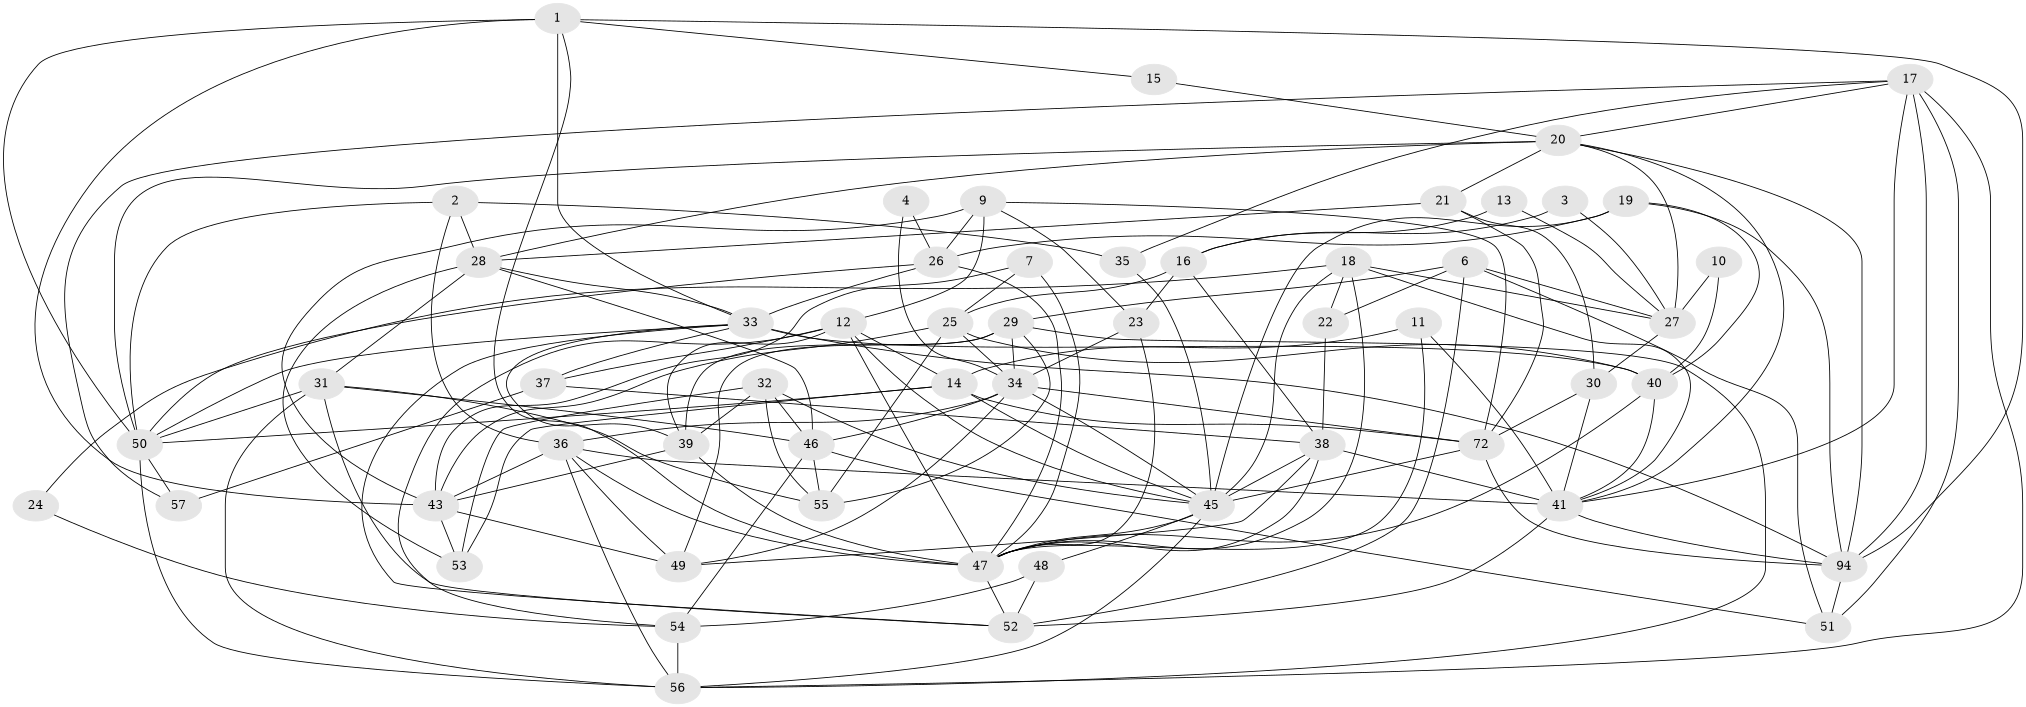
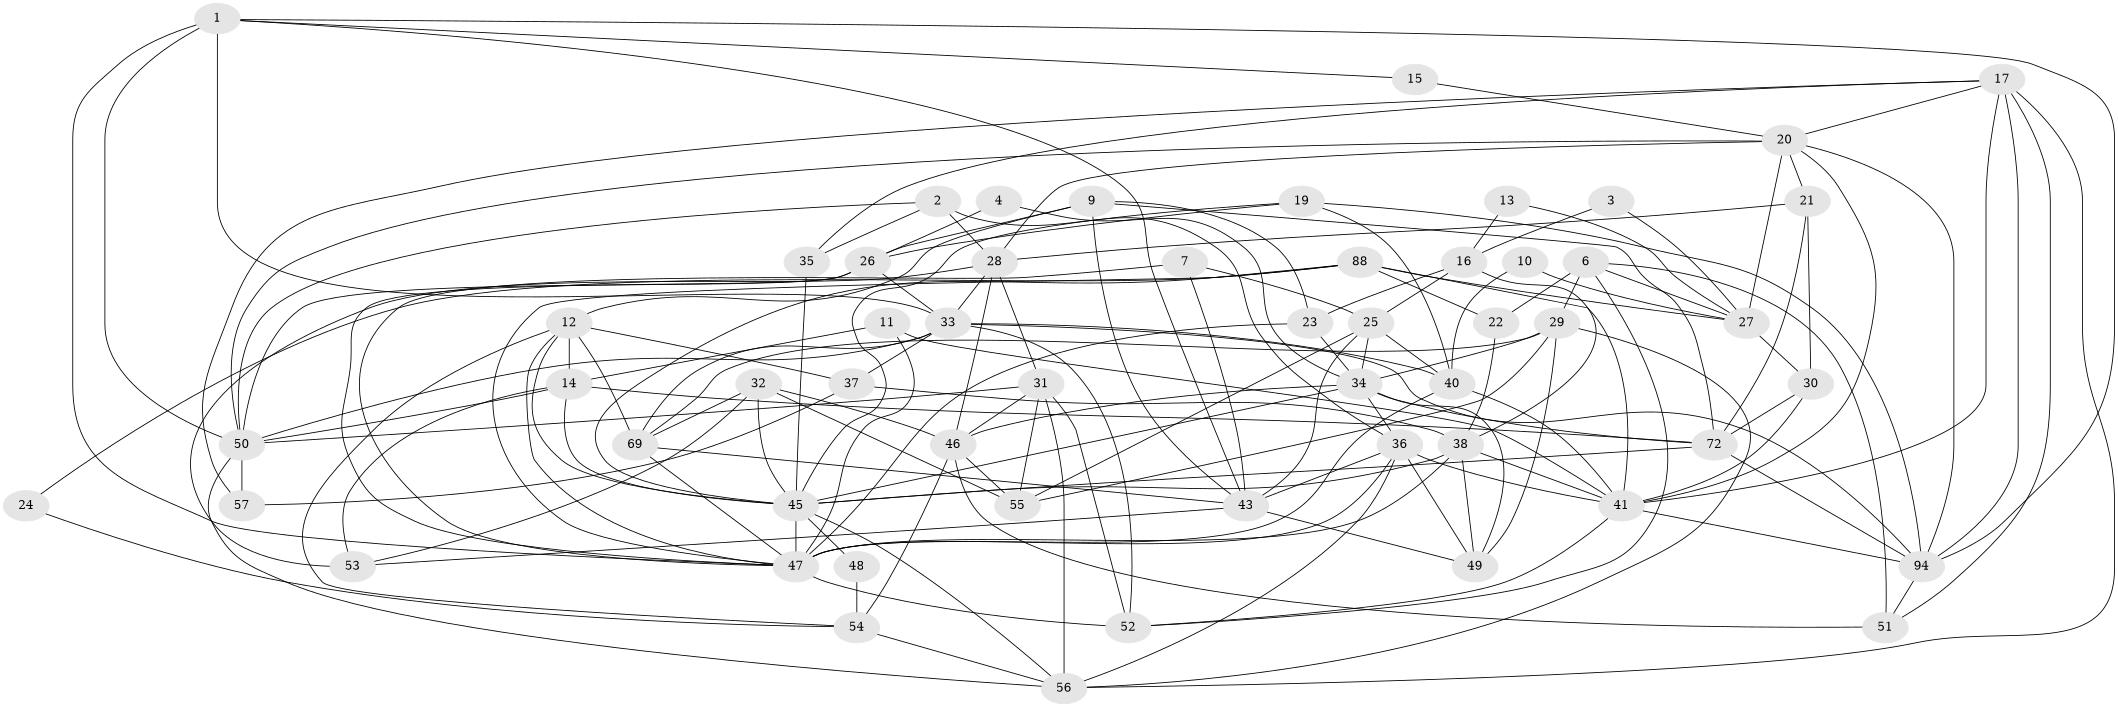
node "18": label "18" -> "88"
node "39": label "39" -> "69"
edge "48" -- "52": removed
